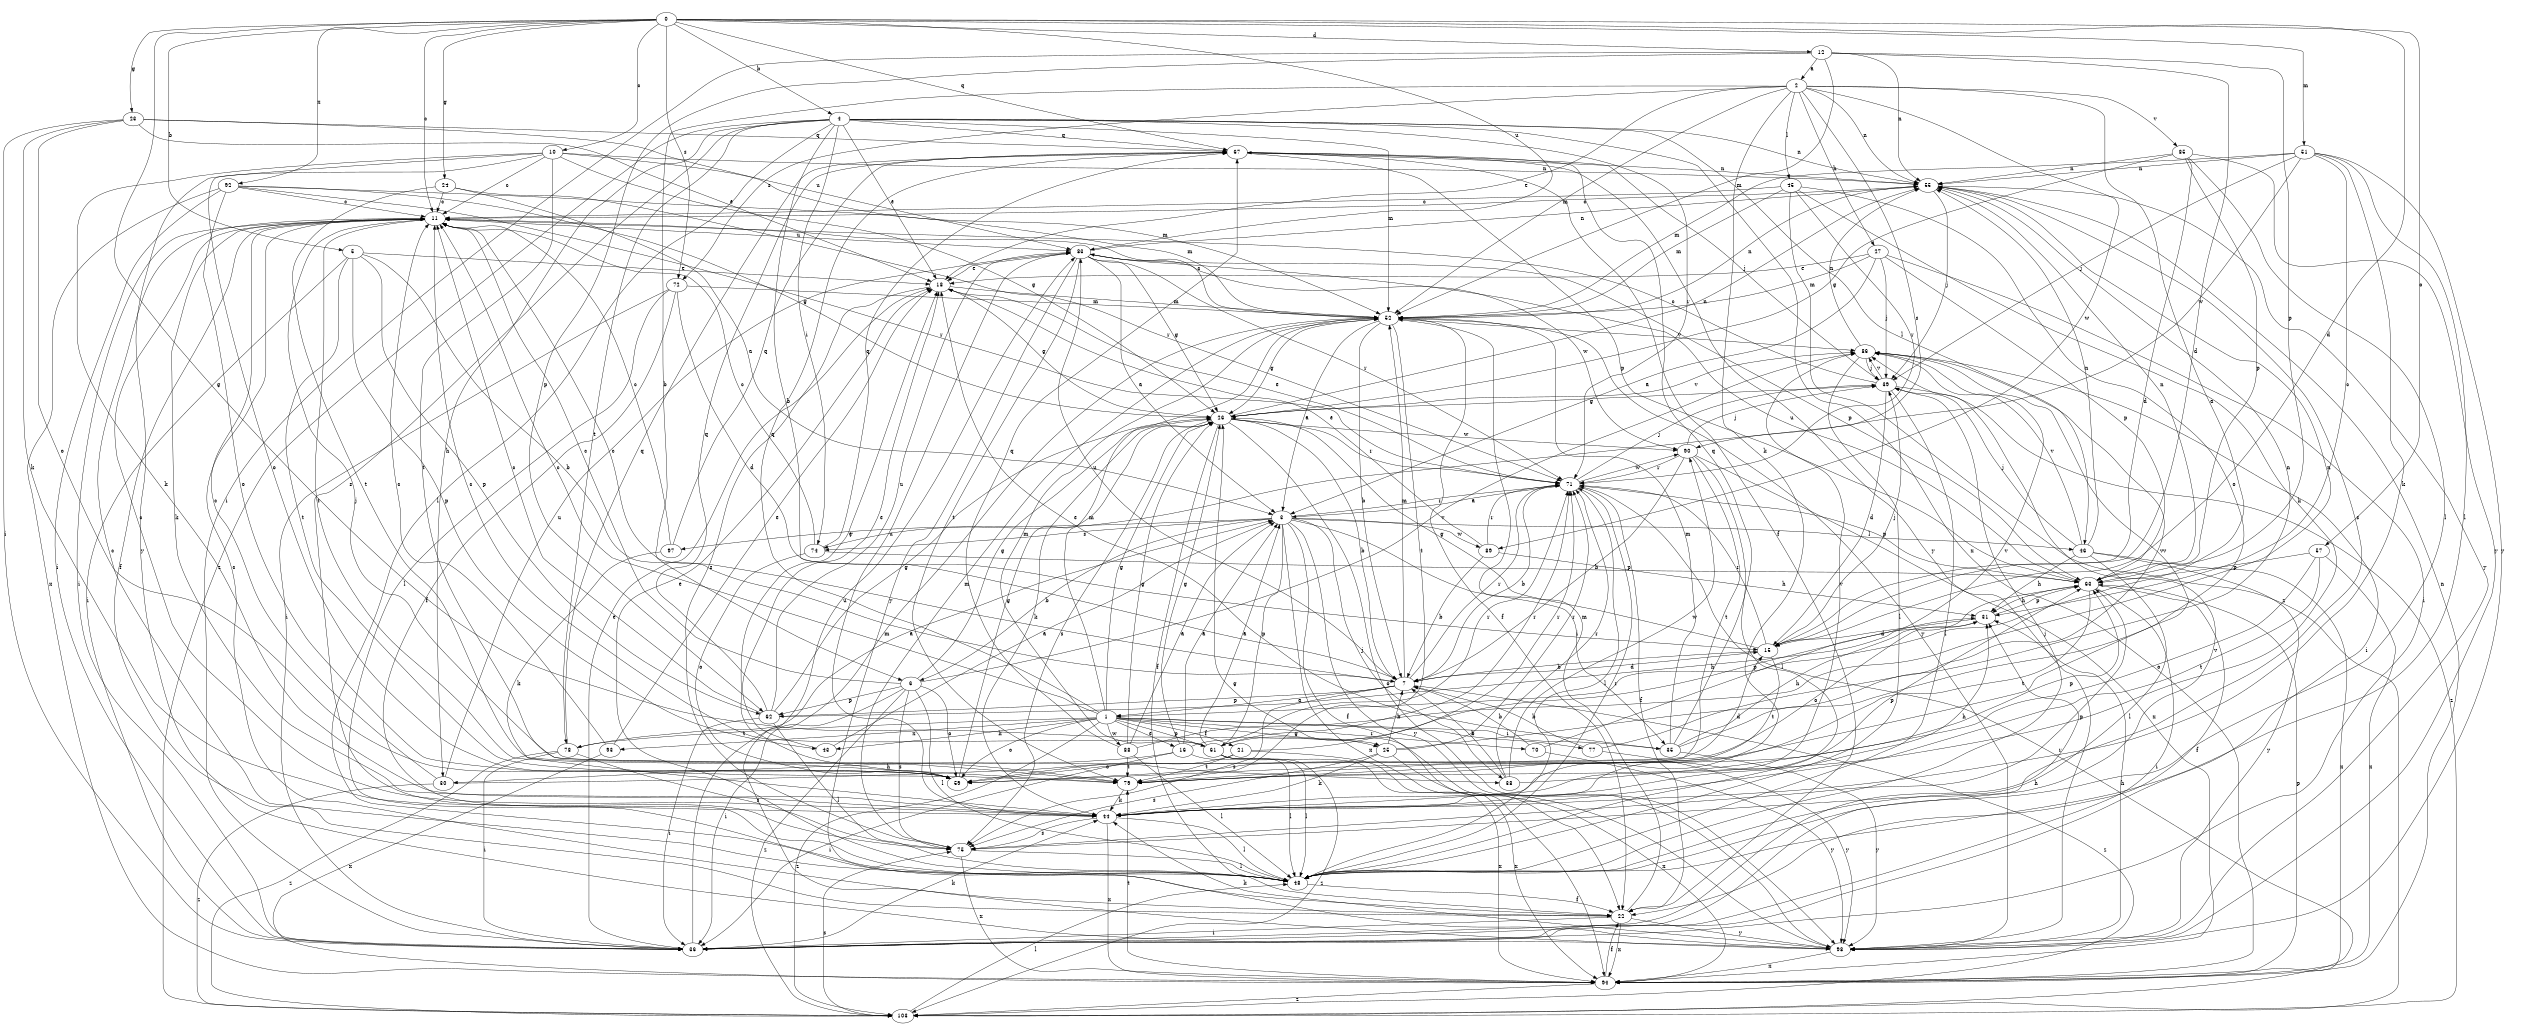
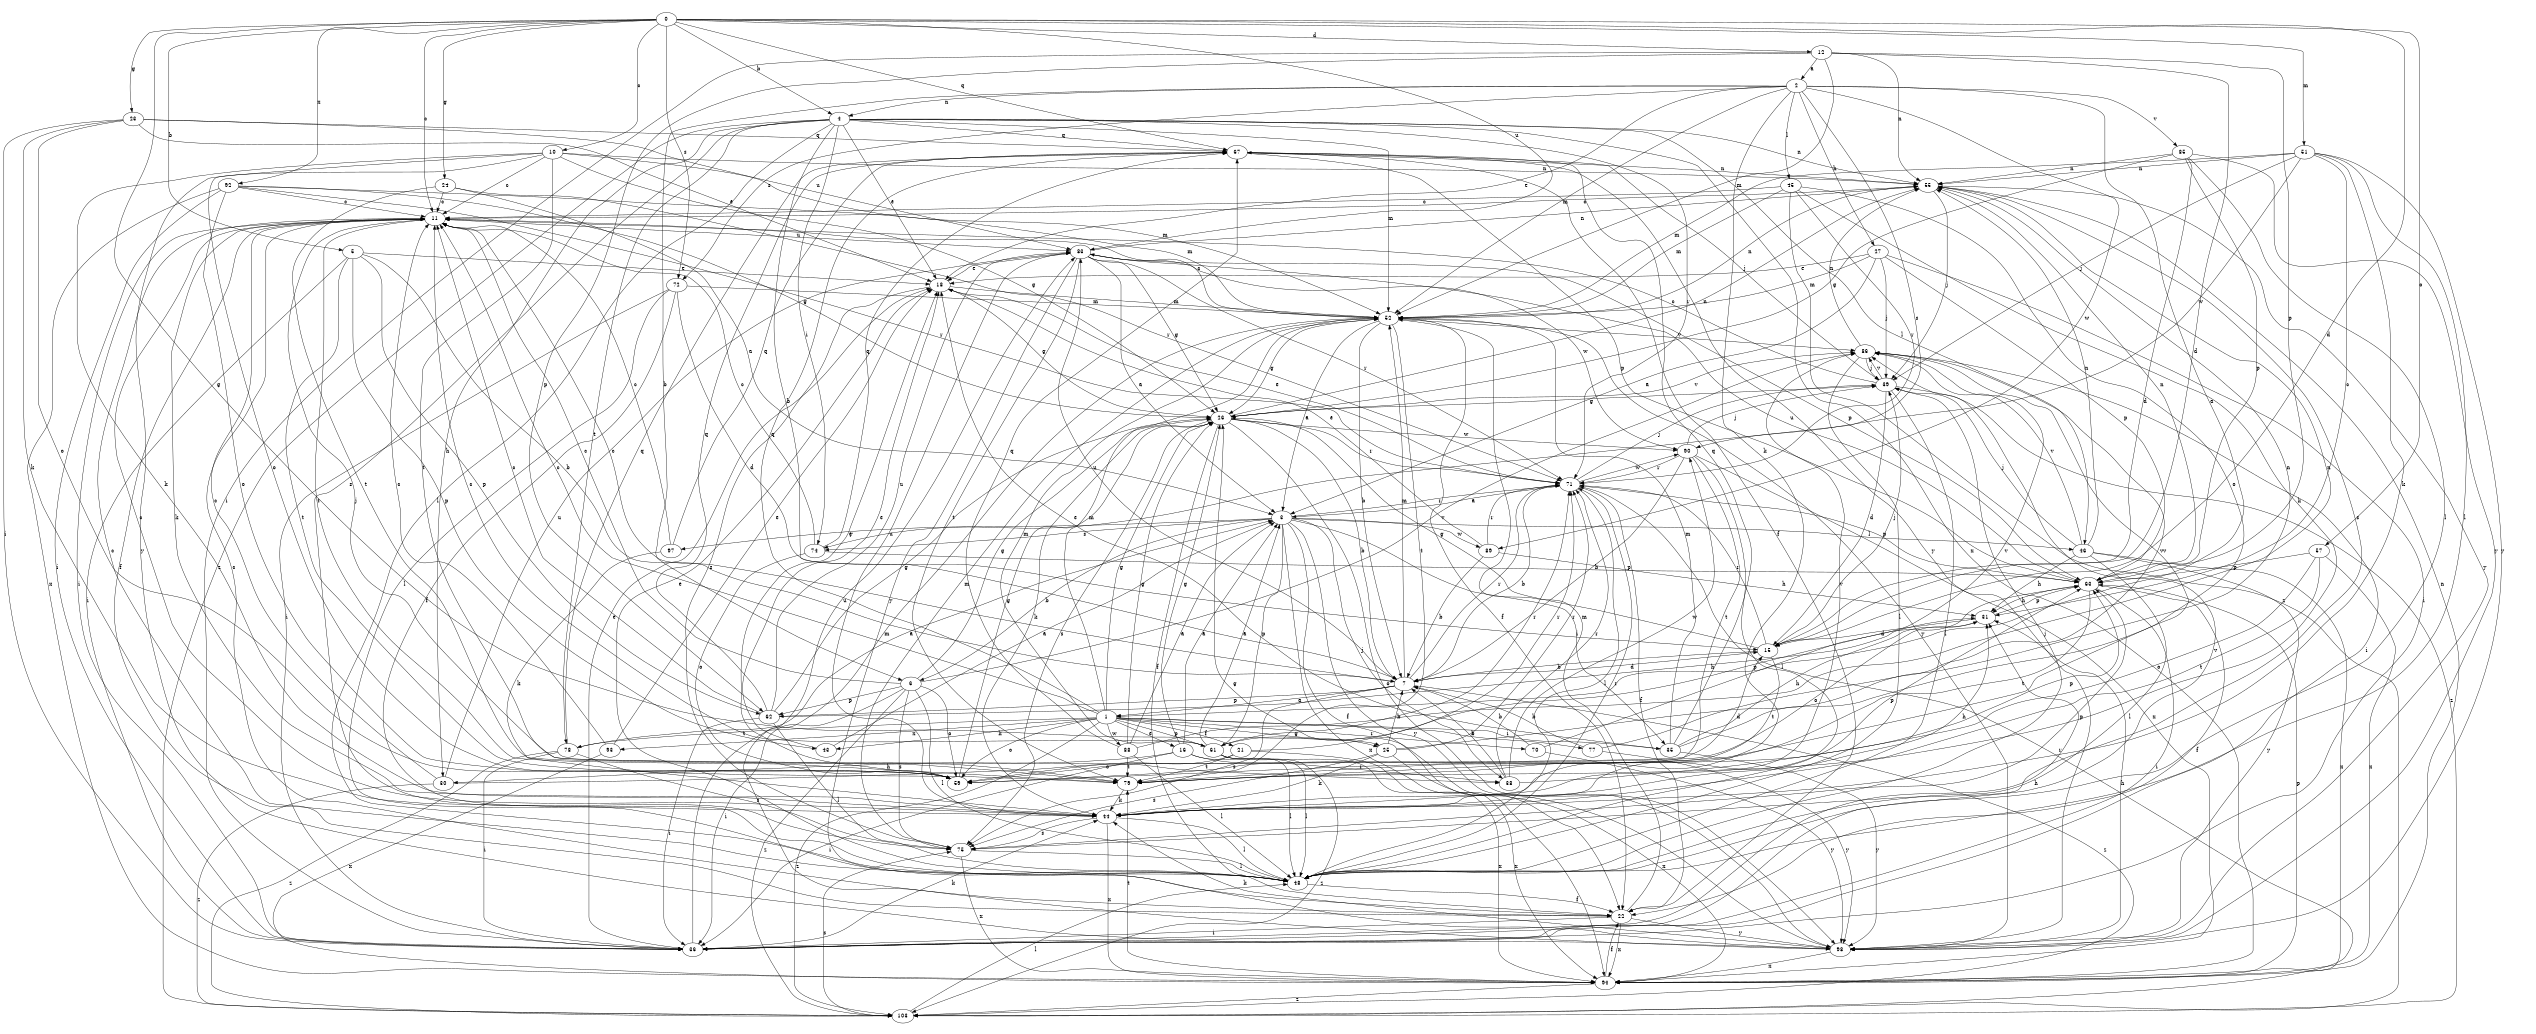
edge "2" -> "55": now "2" -> "4"
edge "16" -> "71": now "16" -> "38"
